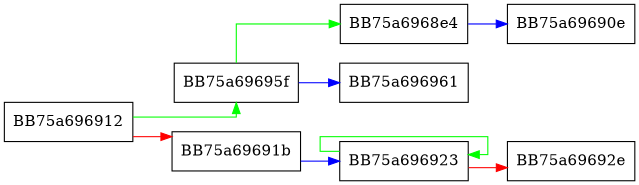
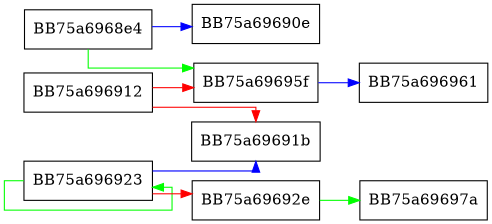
edge "BB75a69695f" -> "BB75a6968e4": reversed
edge "BB75a696912" -> "BB75a69695f": color green -> red
edge "BB75a69691b" -> "BB75a696923": reversed
node "BB75a69697a": added
